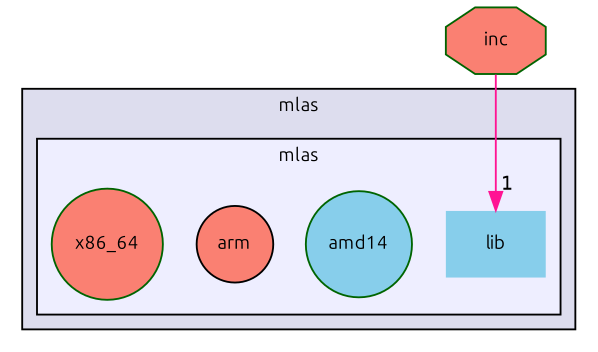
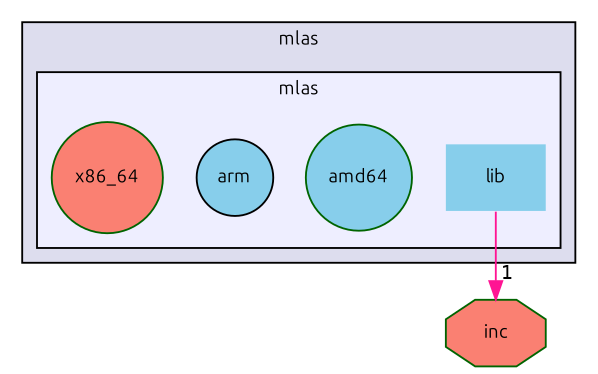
edge "inc" -> "lib": reversed
node "arm": fillcolor salmon -> skyblue
node "amd14": label "amd14" -> "amd64"
